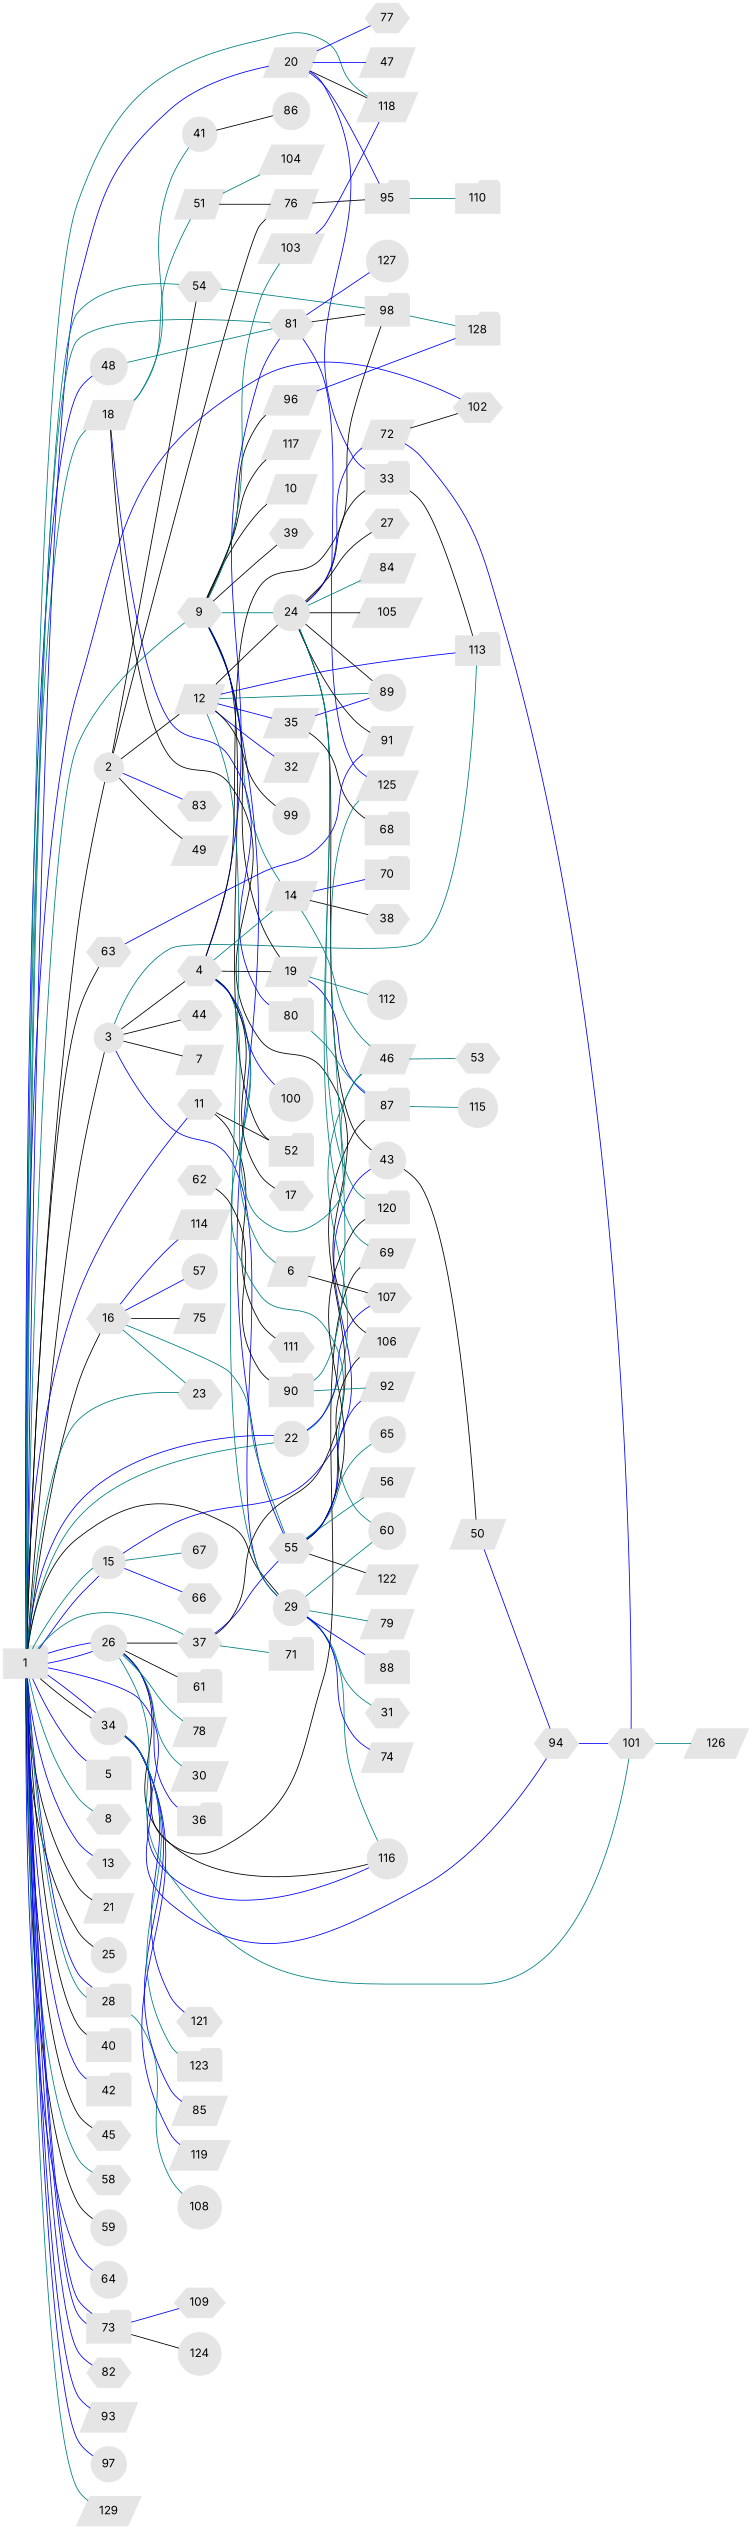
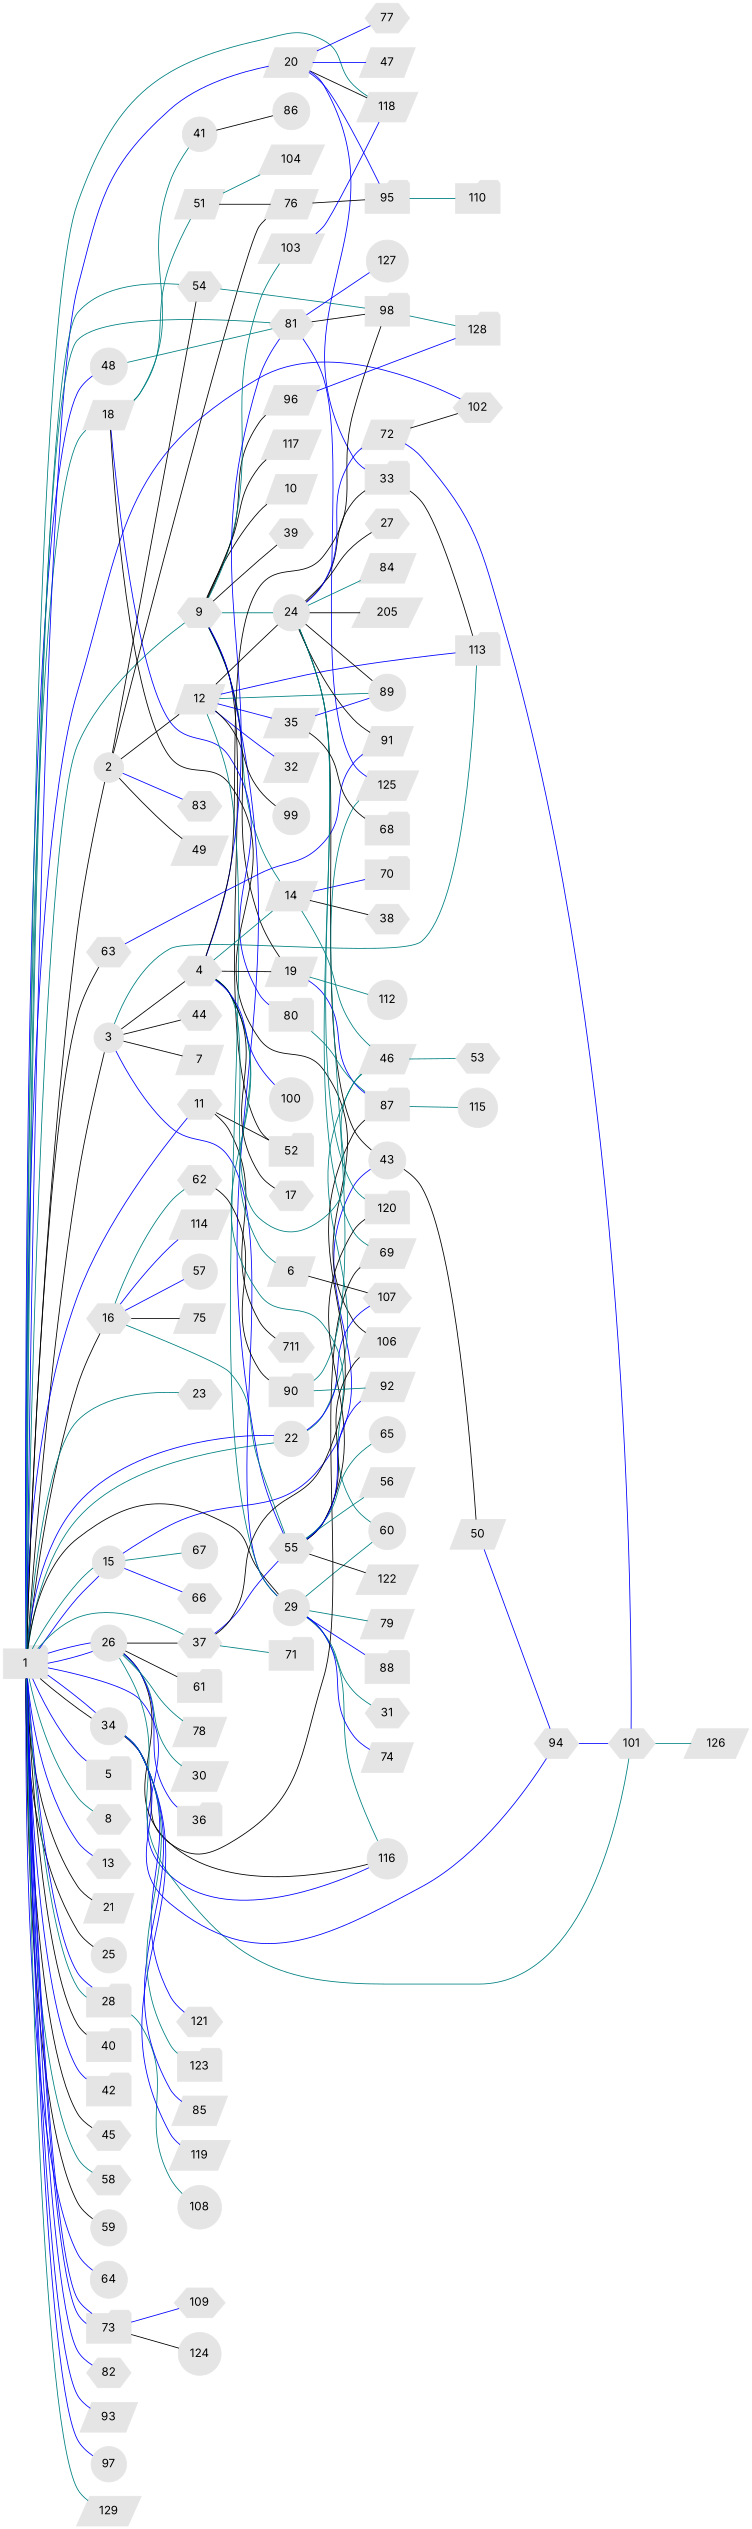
node "105": label "105" -> "205"
node "111": label "111" -> "711"
edge "16" -- "23": now "16" -- "62"
